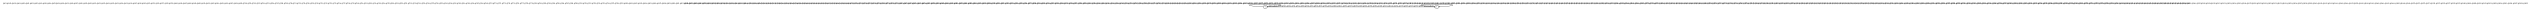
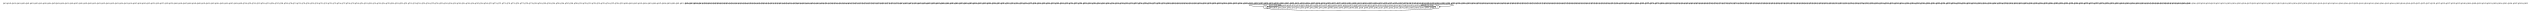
edge "1" -> "0": added, label "@609, @623, @652, @673, @686, @717, @734, @883, @905, @932, @943, @957, @986, @1008, @1035, @1046, @1060, @1089, @1111, @1138, @1149, @1163, @1192, @1214, @1241, @1252, @1266, @1295, @1316, @1329, @1360, @1377, @1458, @1487"
